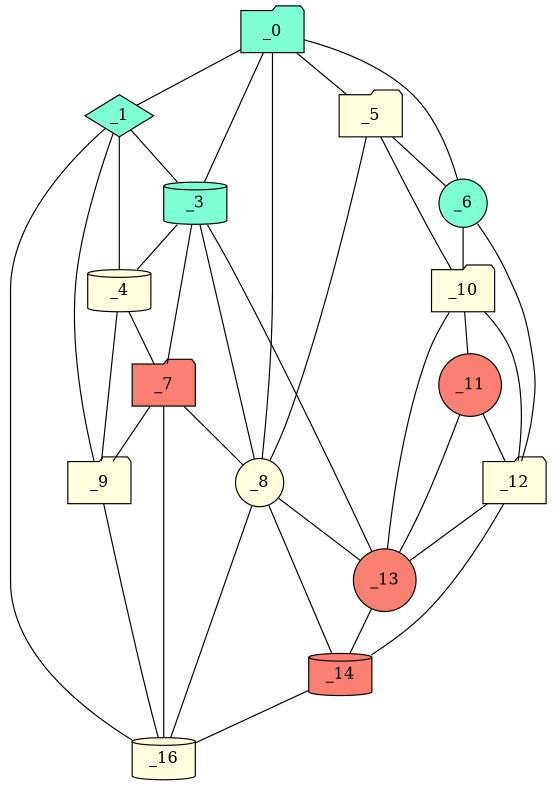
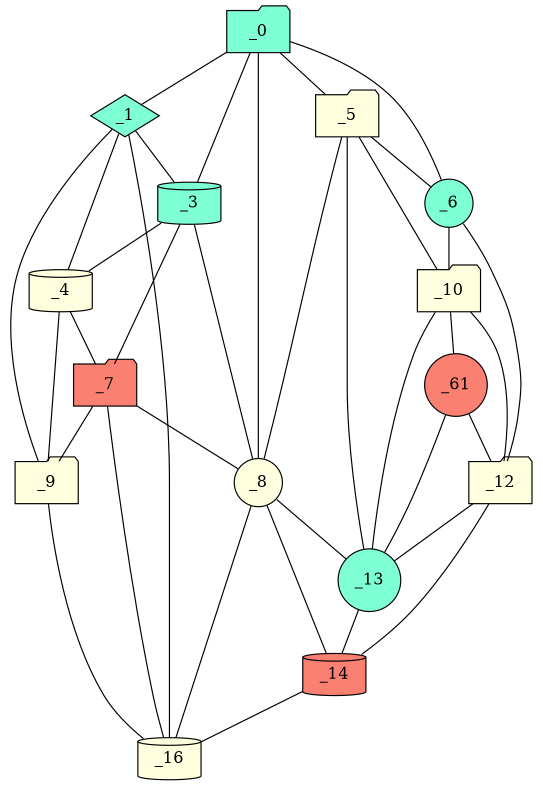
edge "_3" -- "_13": now "_5" -- "_13"
node "_11": label "_11" -> "_61"
node "_13": fillcolor salmon -> aquamarine
